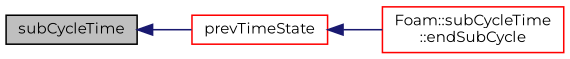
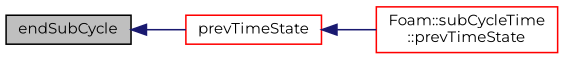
node "subCycleTime": label "subCycleTime" -> "endSubCycle"
node "Foam::subCycleTime ::endSubCycle": label "Foam::subCycleTime ::endSubCycle" -> "Foam::subCycleTime ::prevTimeState"
